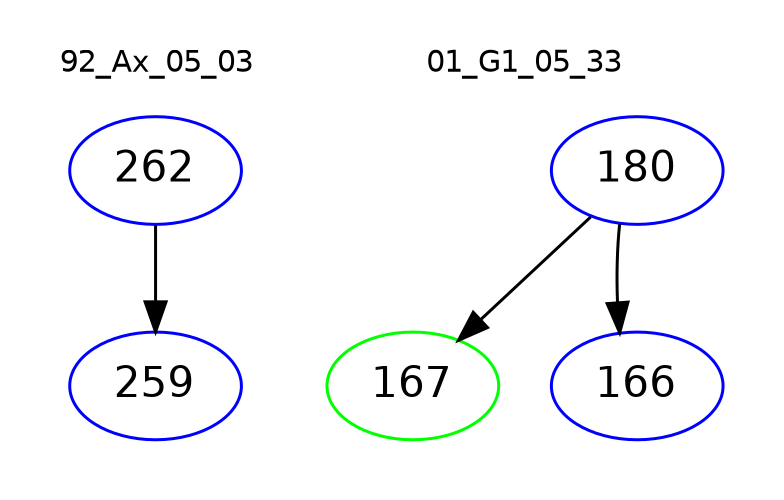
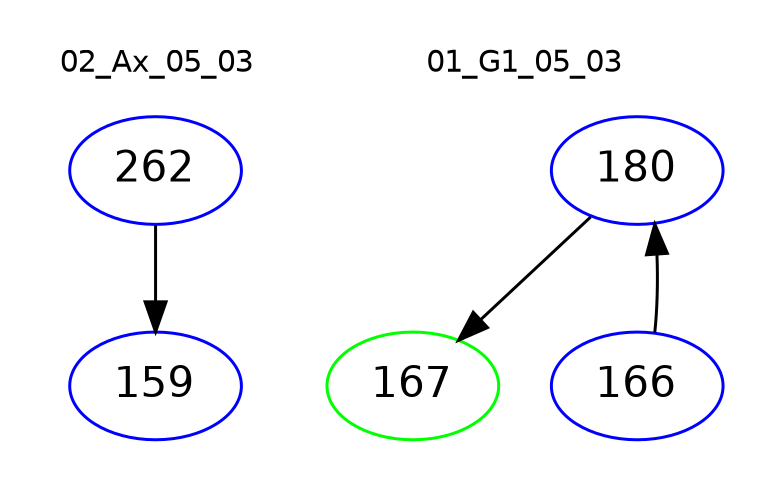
cluster "92_Ax_05_03": label "92_Ax_05_03" -> "02_Ax_05_03"
cluster "01_G1_05_33": label "01_G1_05_33" -> "01_G1_05_03"
edge "180" -> "166": reversed
node "259": label "259" -> "159"
